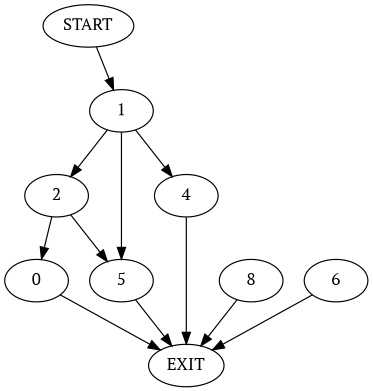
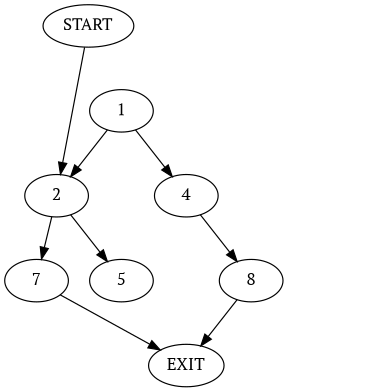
edge "START" -> "1": now "START" -> "2"
edge "1" -> "5": removed
edge "4" -> "EXIT": now "4" -> "8"
node "0": label "0" -> "7"
node "6": removed
edge "5" -> "EXIT": removed
